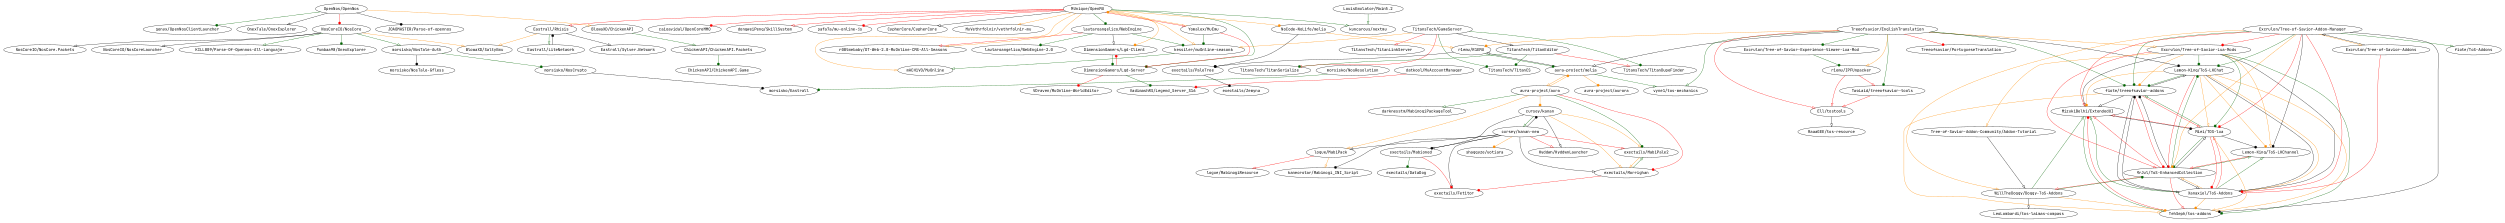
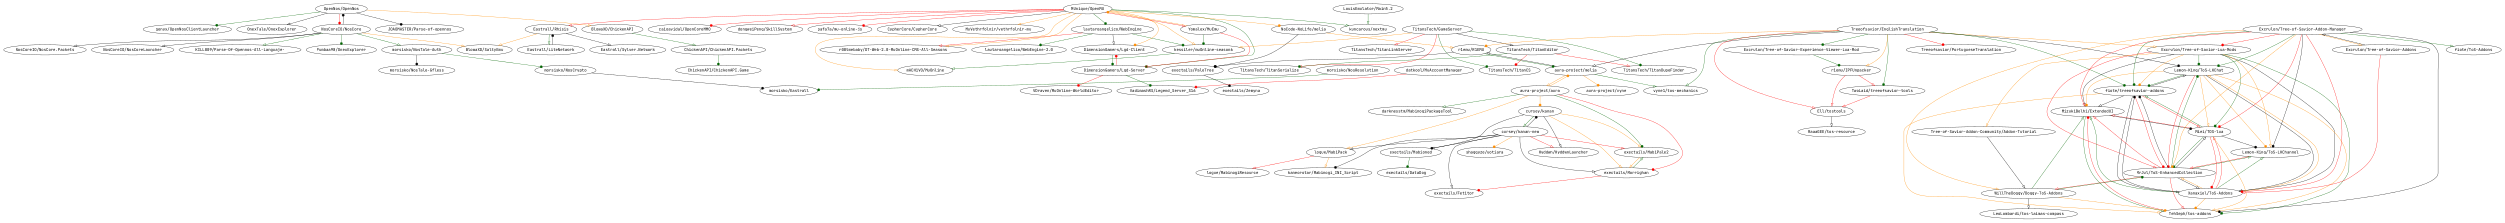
edge "NosCoreIO/NosCore" -> "OpenNos/OpenNos": added
edge "TitansTech/TitanEditor" -> "TitansTech/TitanCS": color darkgreen -> red
node "aura-project/aurora": label "aura-project/aurora" -> "aura-project/vyne"
edge "exectails/Mabioned" -> "exectails/Fetitor": removed
